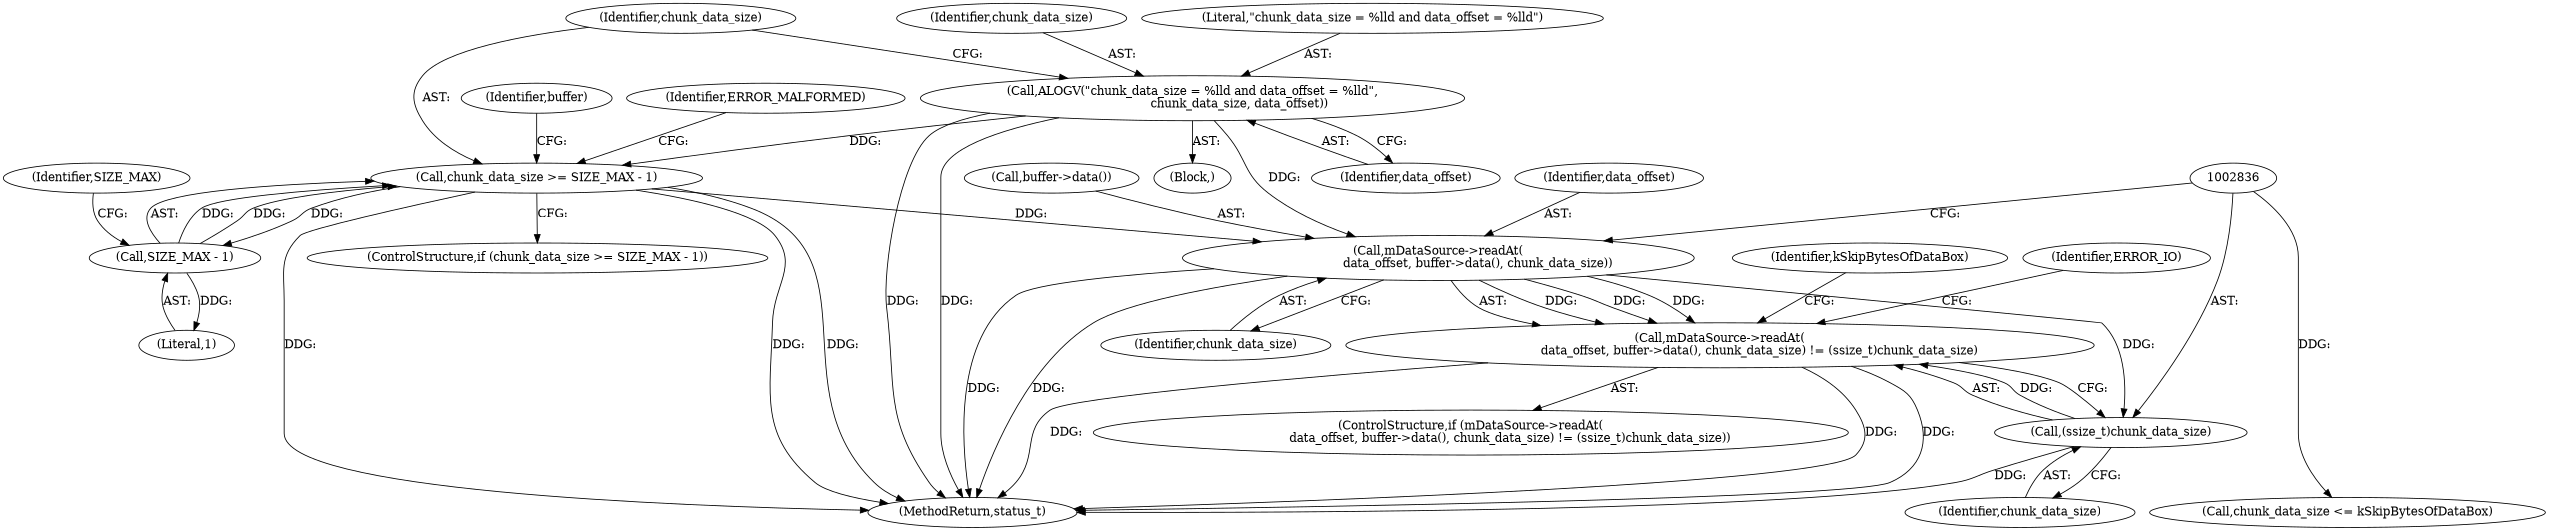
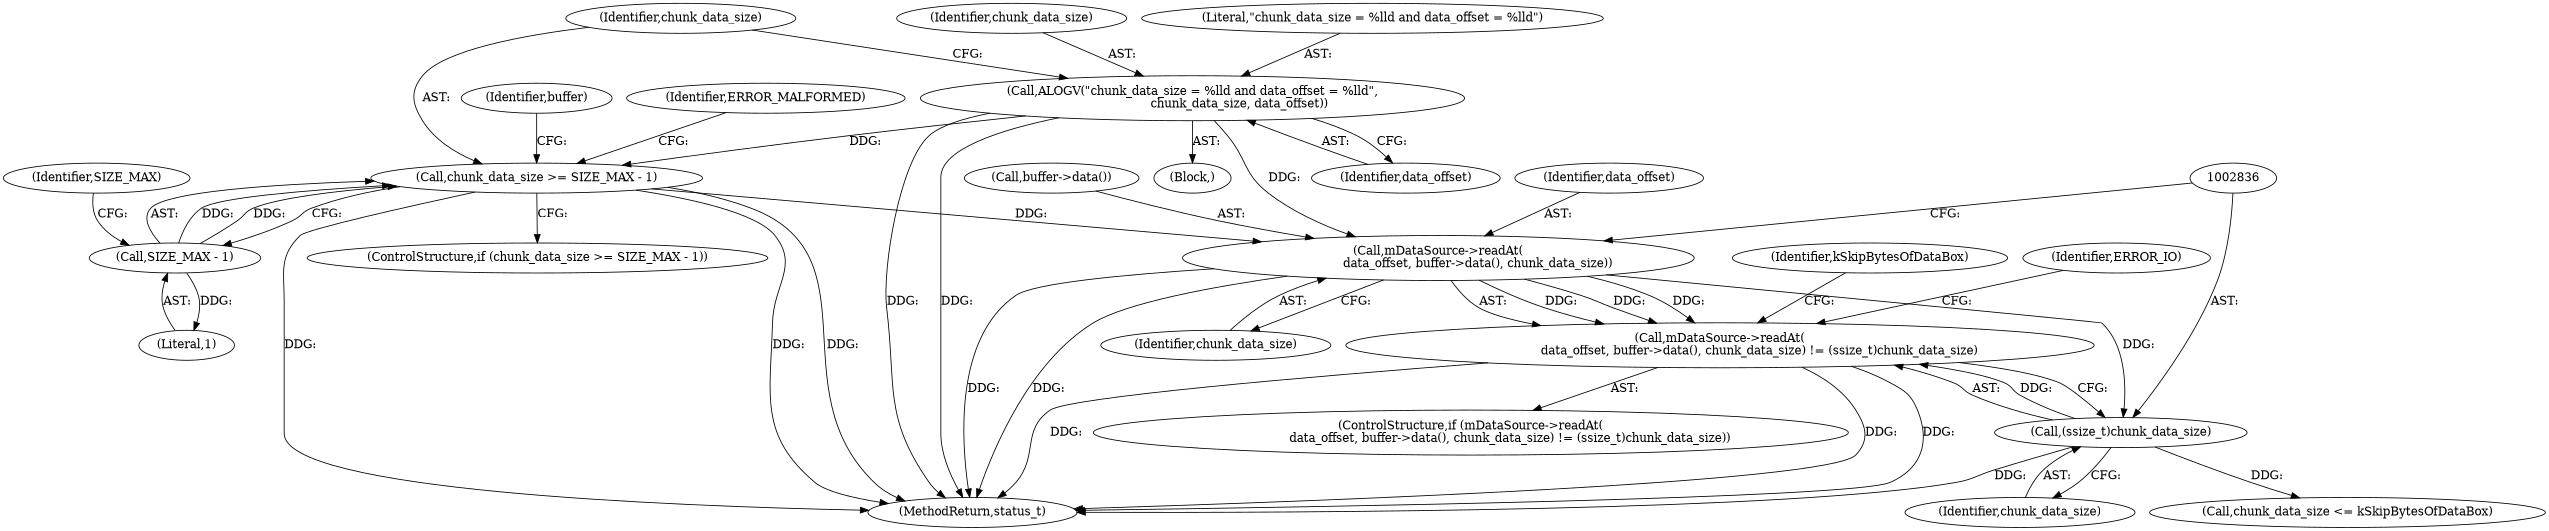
edge "(Call,chunk_data_size >= SIZE_MAX - 1)" -> "(Call,SIZE_MAX - 1)": label "DDG: " -> "CFG: "
edge "1002836" -> "(Call,chunk_data_size <= kSkipBytesOfDataBox)": now "(Call,(ssize_t)chunk_data_size)" -> "(Call,chunk_data_size <= kSkipBytesOfDataBox)"
